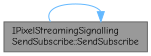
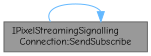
node "IPixelStreamingSignalling SendSubscribe::SendSubscribe": label "IPixelStreamingSignalling SendSubscribe::SendSubscribe" -> "IPixelStreamingSignalling Connection::SendSubscribe"
